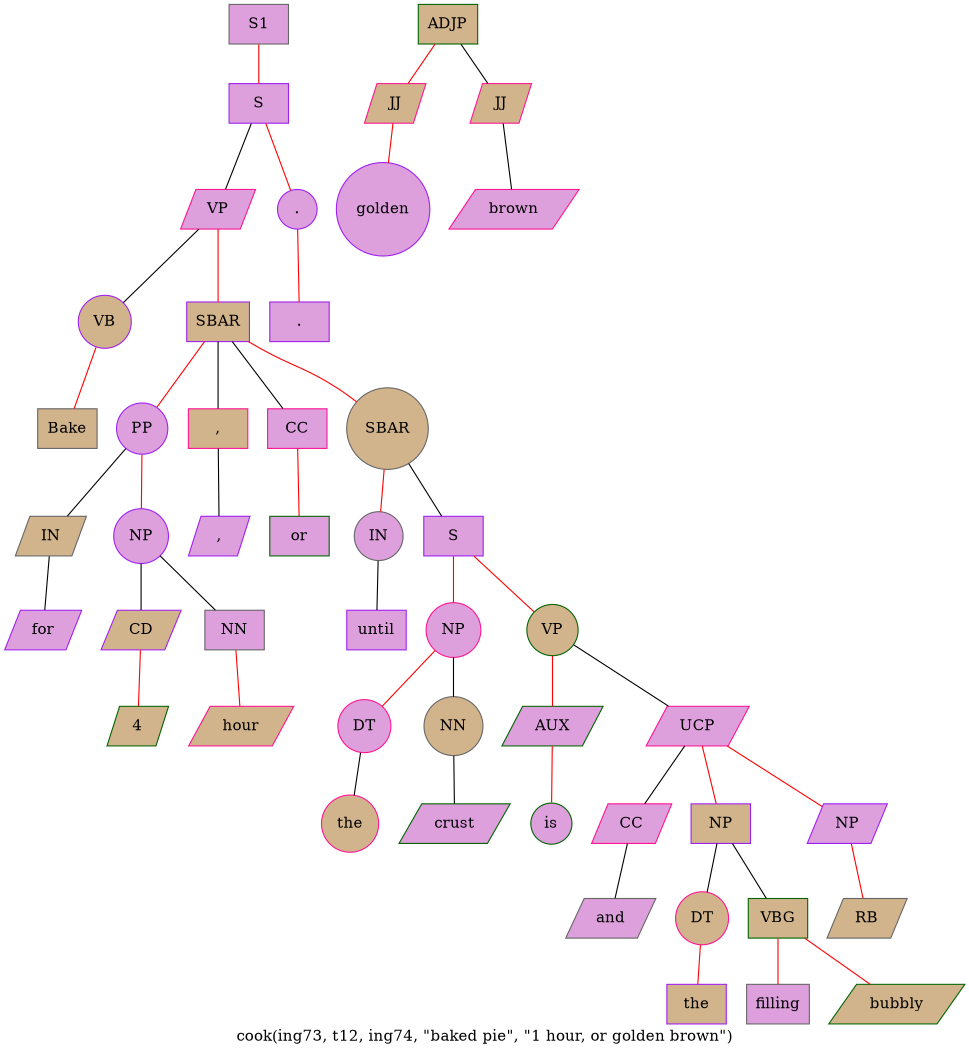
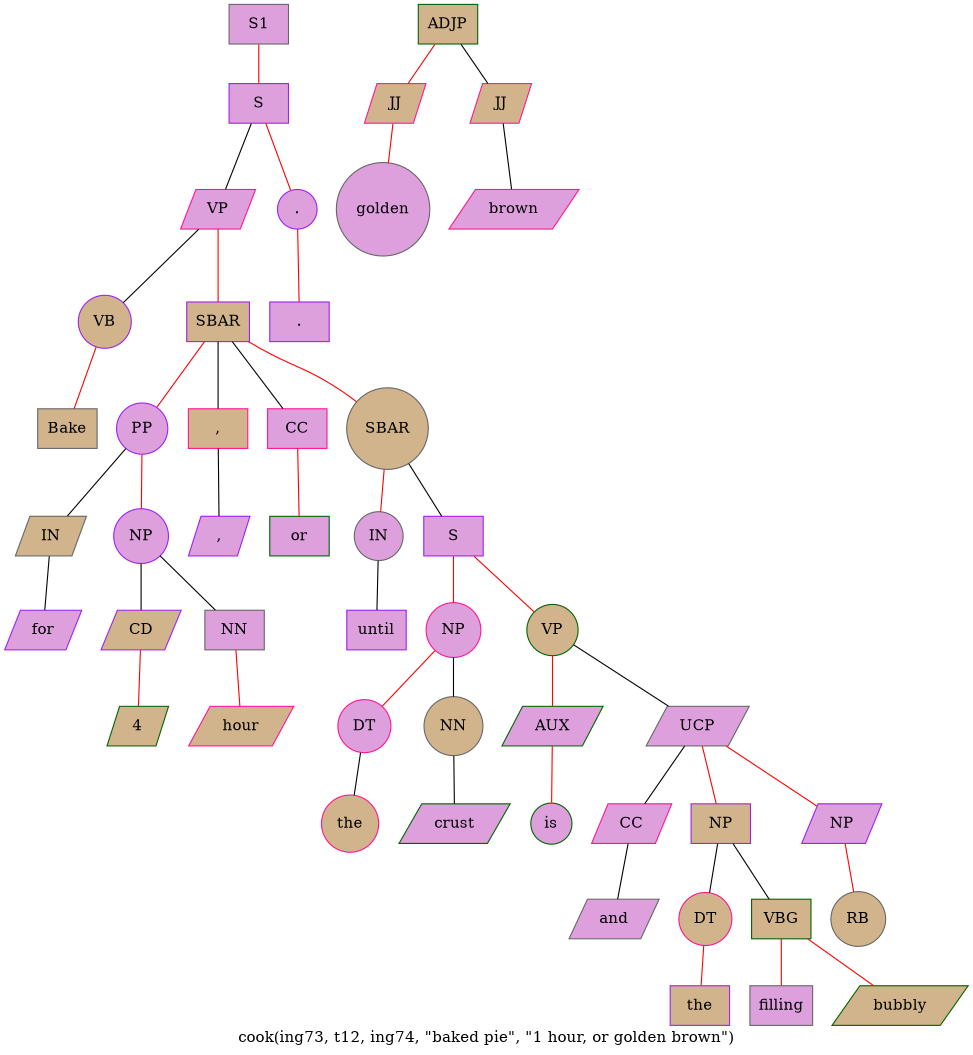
node "golden": color purple -> gray40
node "UCP": color deeppink -> gray40
node "RB": shape parallelogram -> circle
